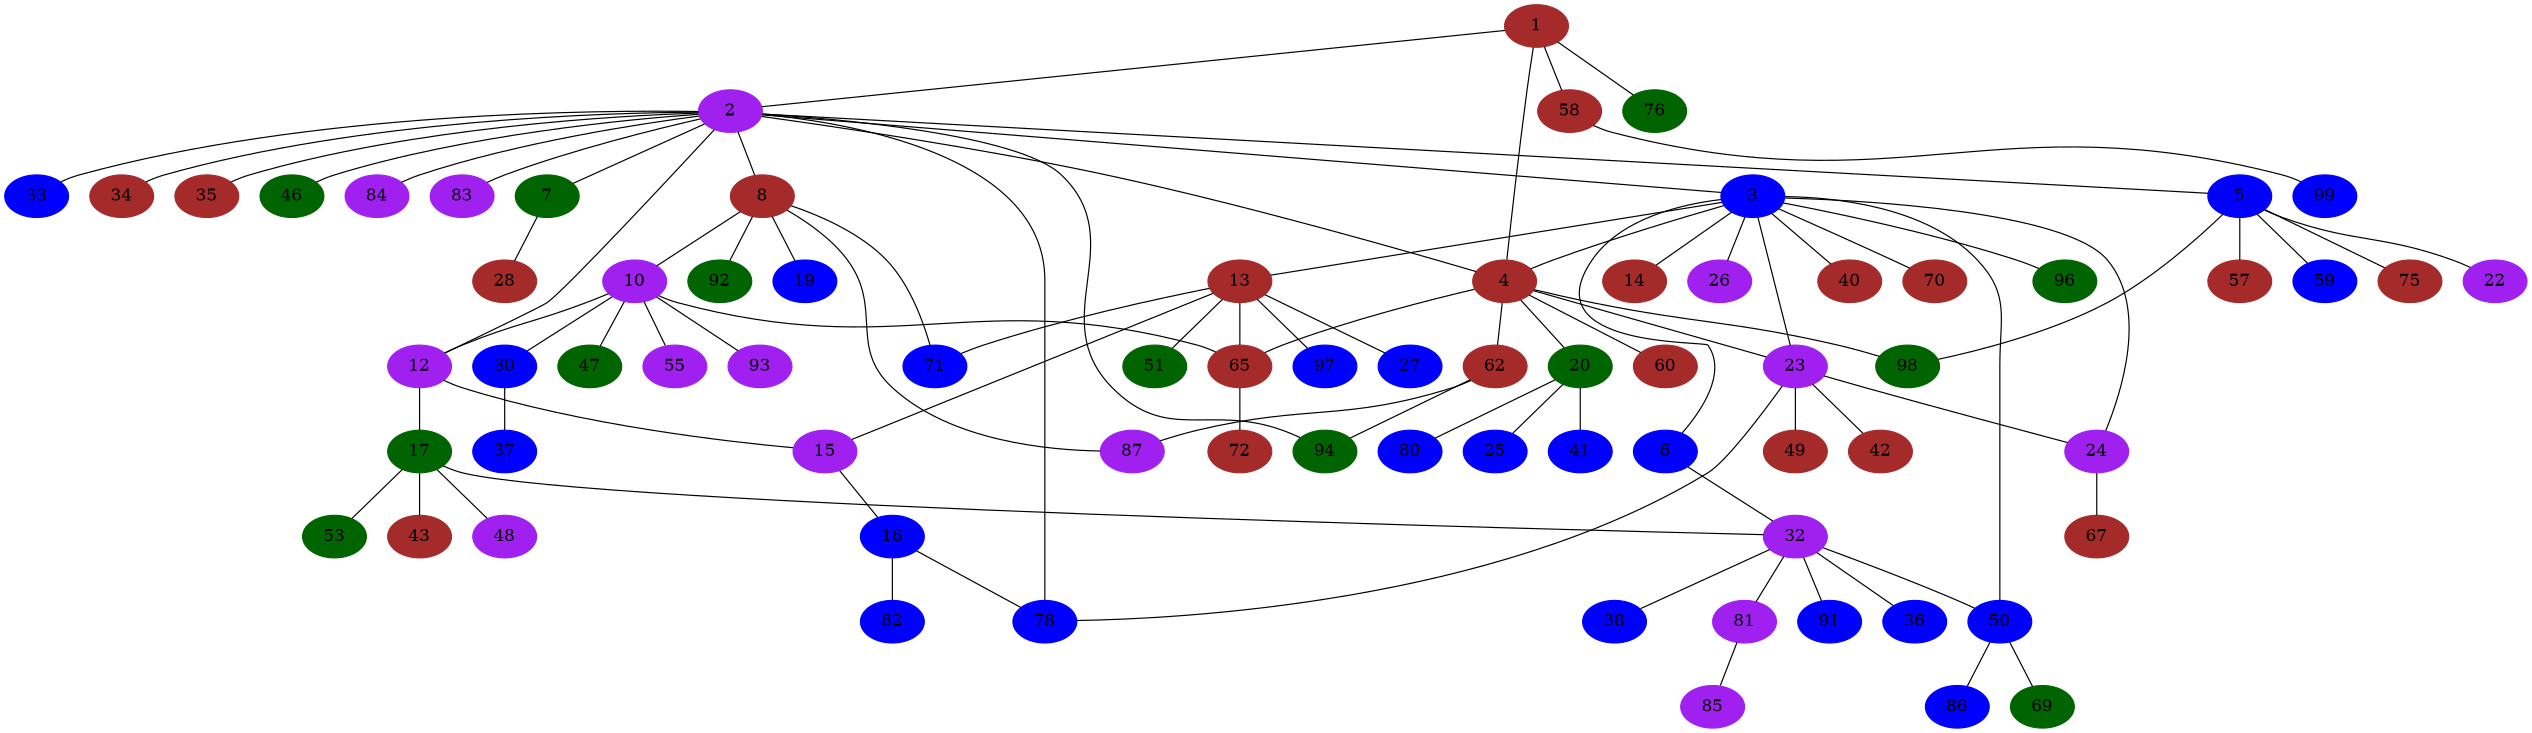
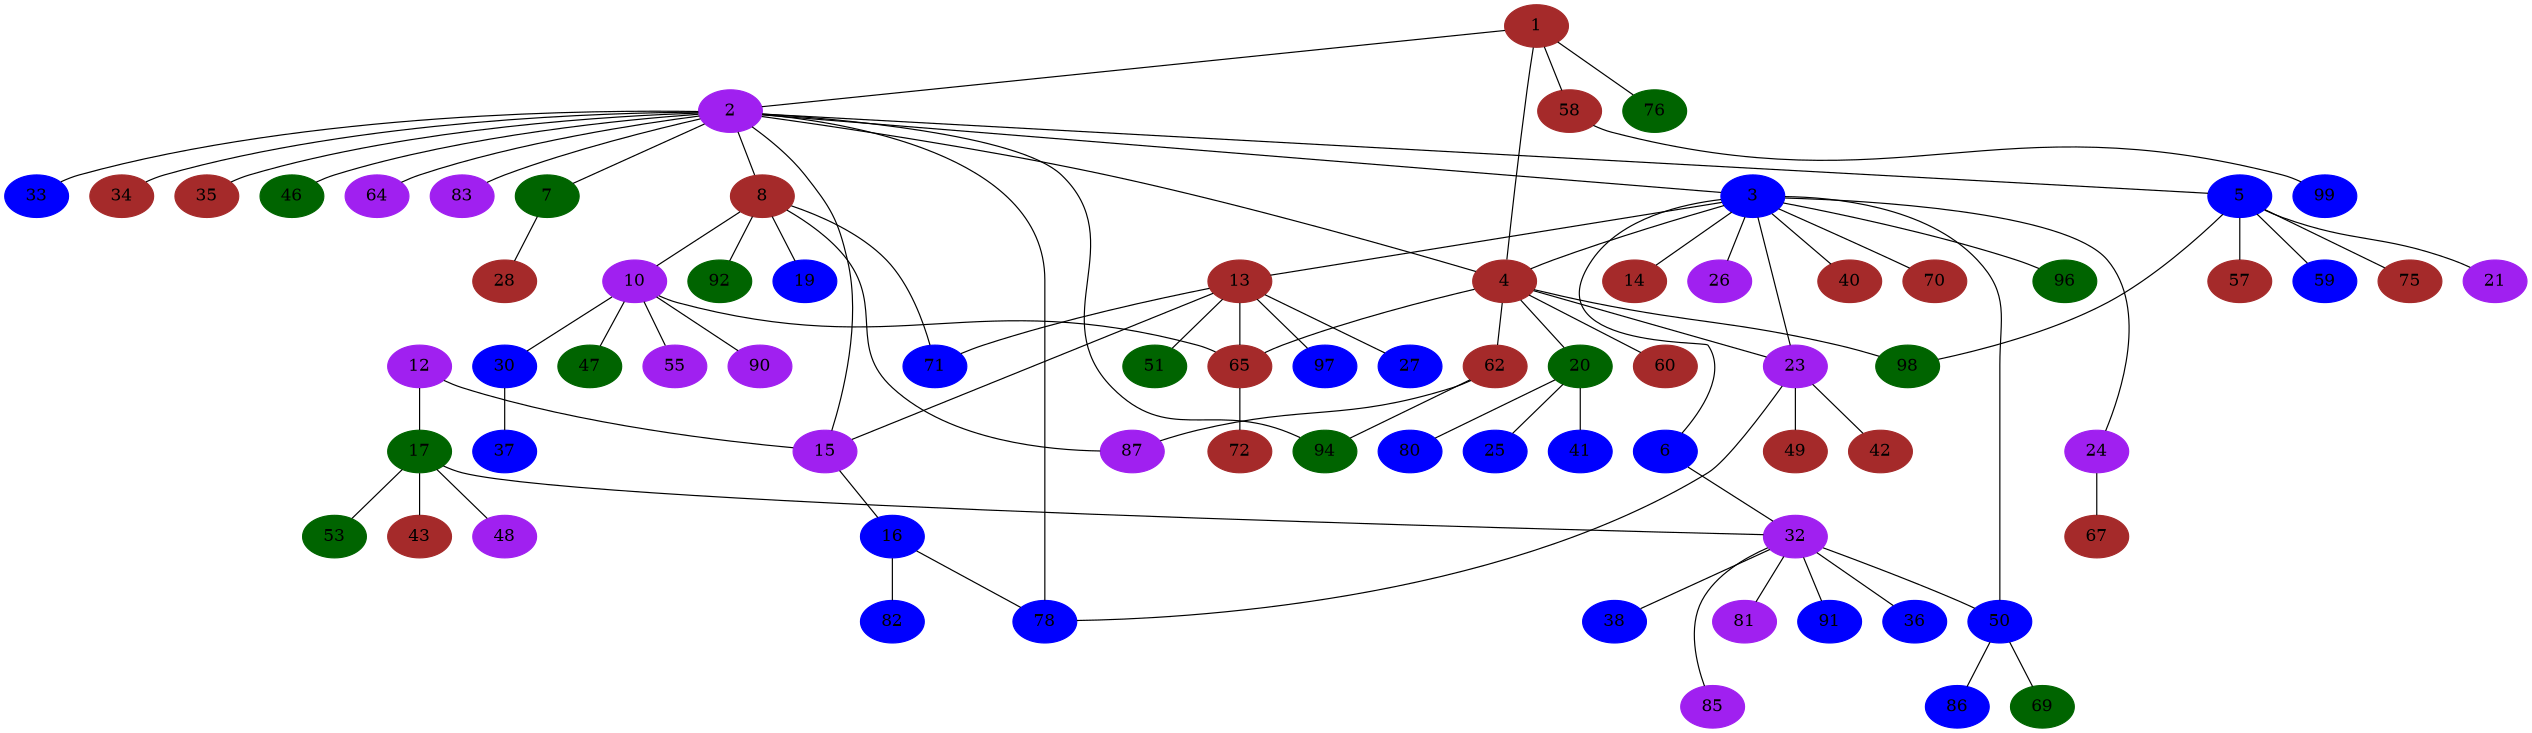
node "84": label "84" -> "64"
edge "2" -- "12": now "2" -- "15"
node "22": label "22" -> "21"
edge "10" -- "12": removed
node "93": label "93" -> "90"
edge "23" -- "24": removed
edge "81" -- "85": now "32" -- "85"
